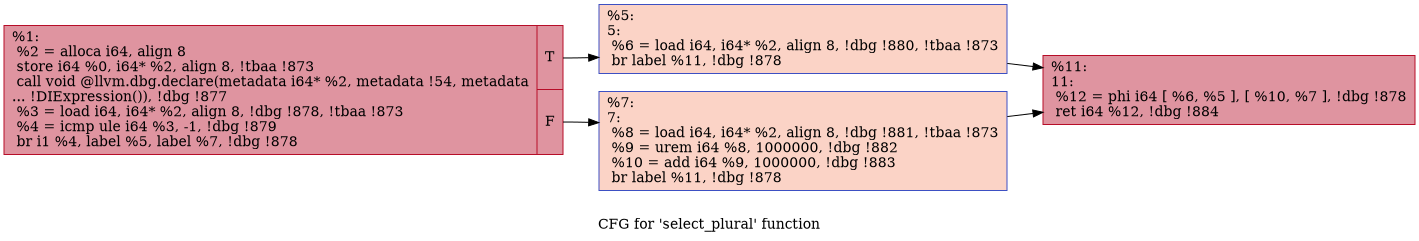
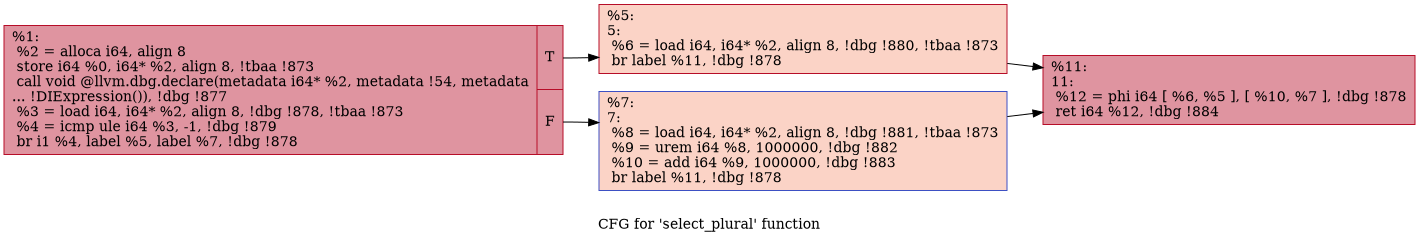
node "%5:": color #3d50c3ff -> #b70d28ff
